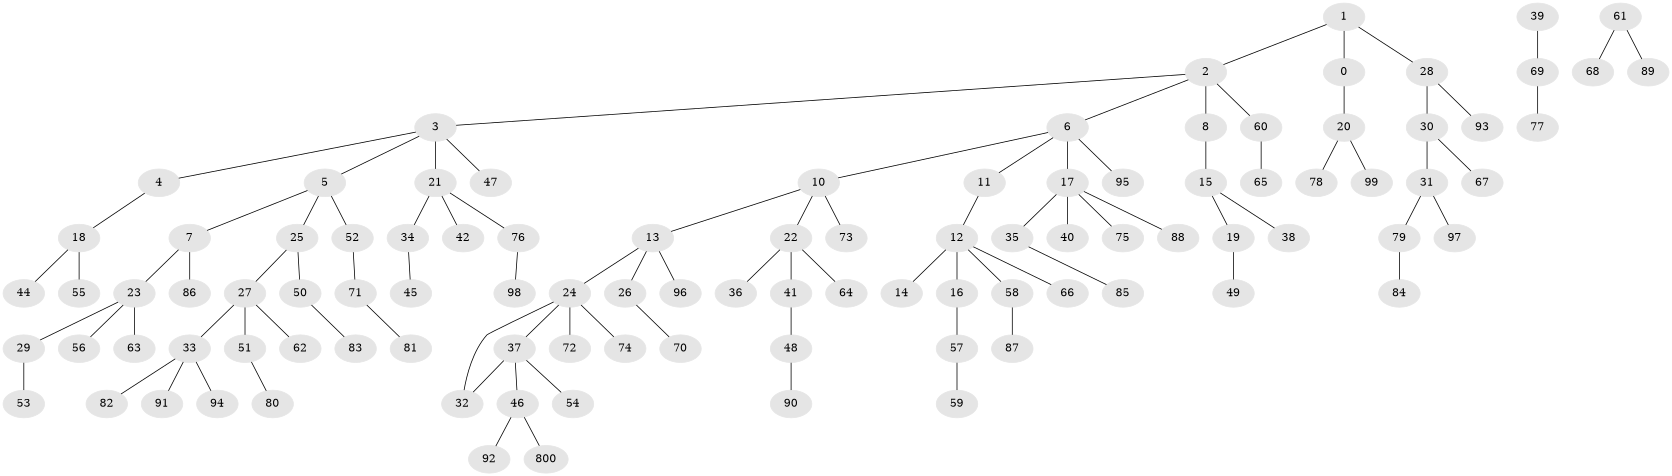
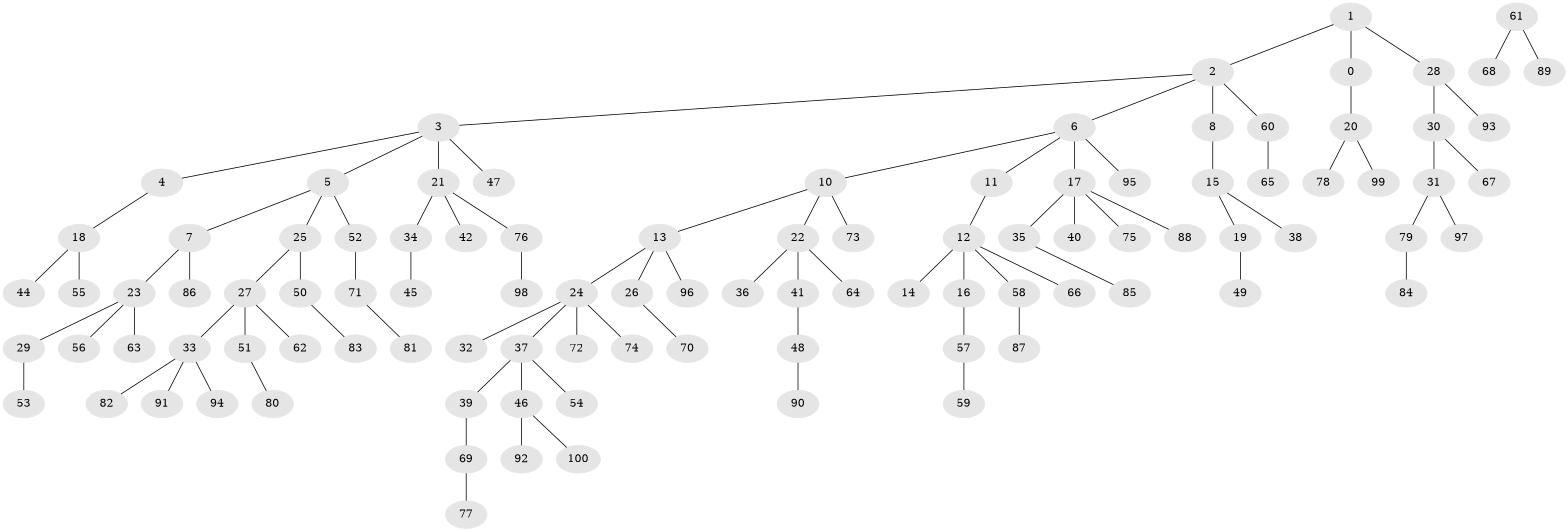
edge "37" -- "32": now "37" -- "39"
node "800": label "800" -> "100"
